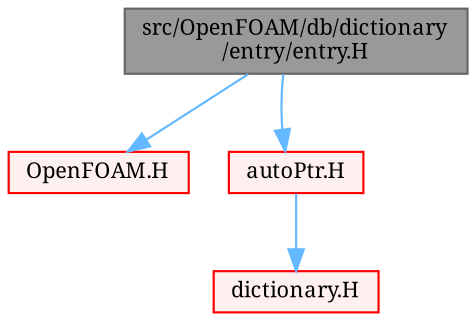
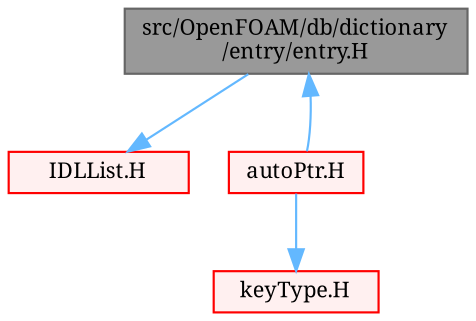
edge "src/OpenFOAM/db/dictionary /entry/entry.H" -> "autoPtr.H": reversed
node "OpenFOAM.H": label "OpenFOAM.H" -> "IDLList.H"
node "dictionary.H": label "dictionary.H" -> "keyType.H"
